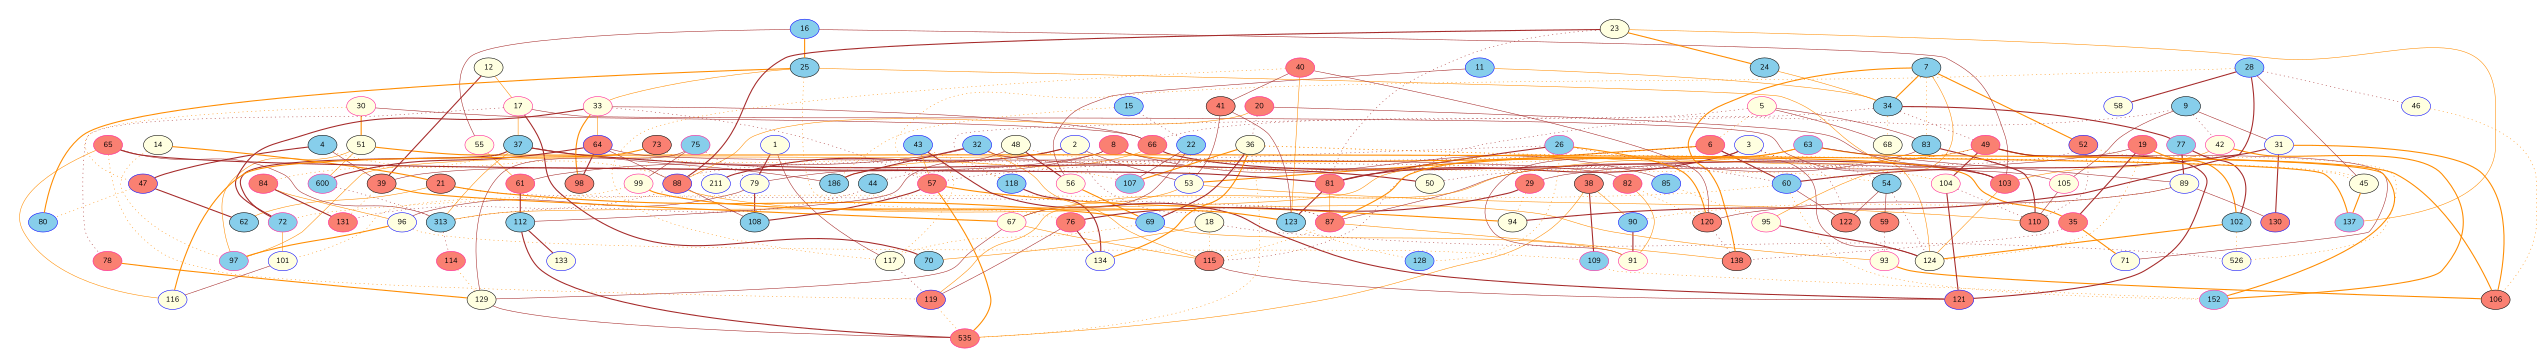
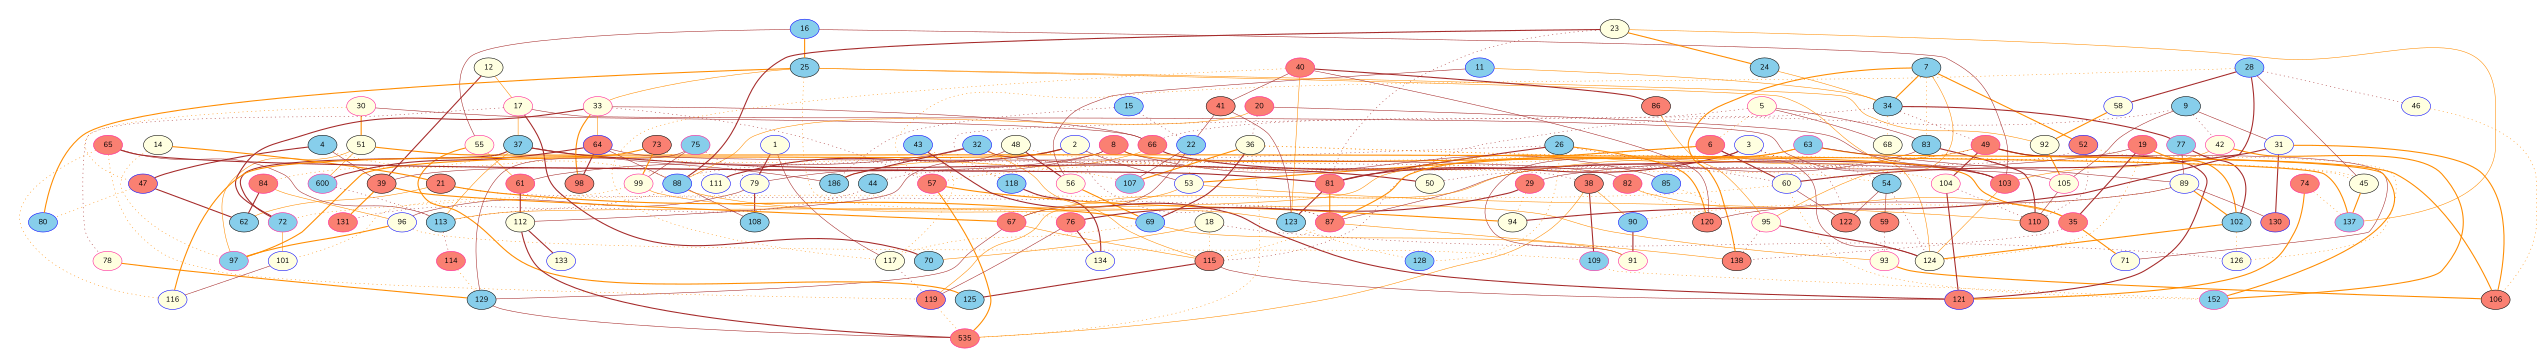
node "86": added
edge "15" -- "186": color darkorange -> brown
node "26": color deeppink -> black
node "92": added
edge "41" -- "53": now "41" -- "22"
edge "2" -- "97": style solid -> bold
edge "6" -- "57": color brown -> darkorange
edge "73" -- "99": style dotted -> bold
edge "43" -- "57": removed
edge "2" -- "107": now "2" -- "38"
edge "77" -- "89": style bold -> solid
node "88": fillcolor salmon -> skyblue
node "211": label "211" -> "111"
node "60": fillcolor skyblue -> lightyellow
node "74": added
edge "84" -- "131": now "84" -- "62"
edge "39" -- "131": style dotted -> bold
edge "81" -- "87": style solid -> bold
edge "89" -- "102": added
edge "57" -- "108": removed
edge "99" -- "123": style bold -> solid
edge "36" -- "134": removed
node "313": label "313" -> "113"
node "112": fillcolor skyblue -> lightyellow
node "67": fillcolor lightyellow -> salmon
edge "82" -- "91": now "82" -- "35"
edge "120" -- "138": now "95" -- "138"
edge "65" -- "116": style solid -> dotted
node "78": fillcolor salmon -> lightyellow
node "526": label "526" -> "126"
node "129": fillcolor lightyellow -> skyblue
node "125": added
